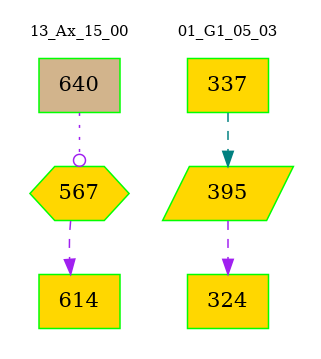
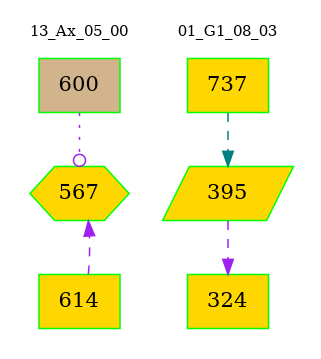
cluster "13_Ax_15_00": label "13_Ax_15_00" -> "13_Ax_05_00"
cluster "01_G1_05_03": label "01_G1_05_03" -> "01_G1_08_03"
node "640": label "640" -> "600"
node "337": label "337" -> "737"
edge "567" -> "614": reversed
